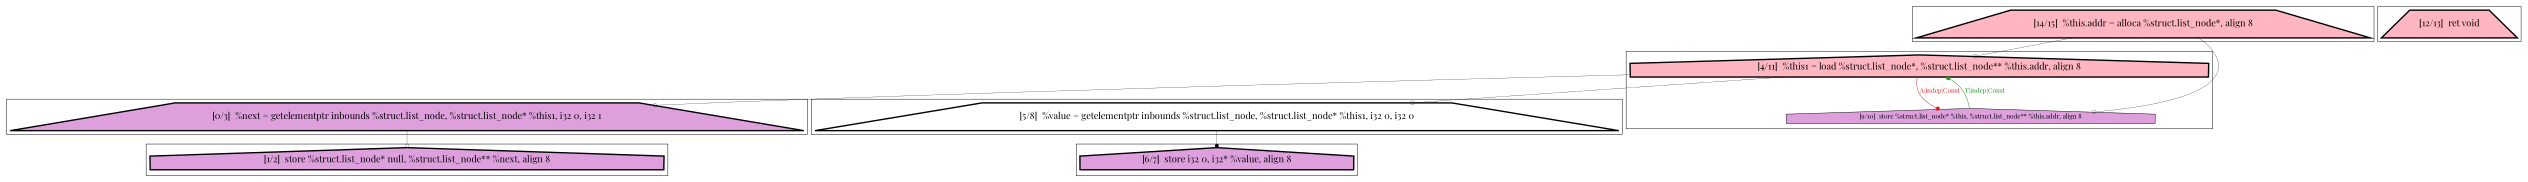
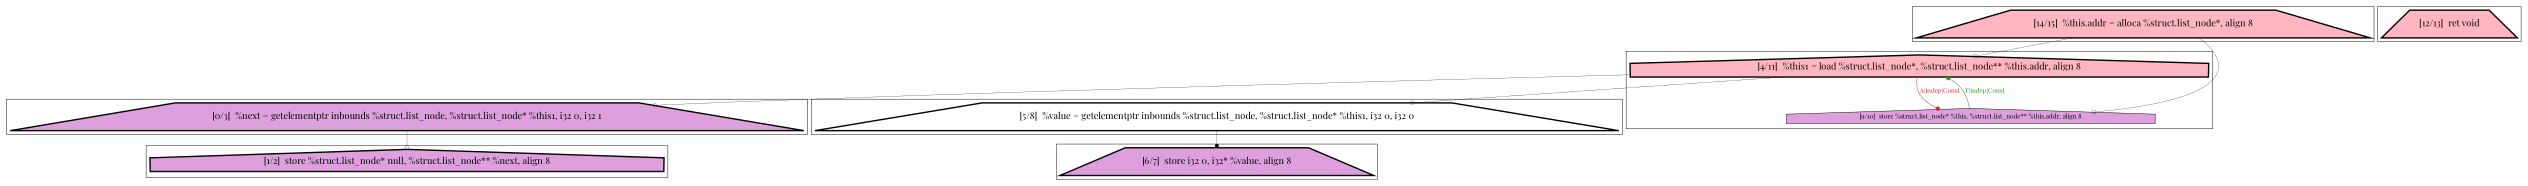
node "[6/7]  store i32 0, i32* %value, align 8": shape house -> trapezium
